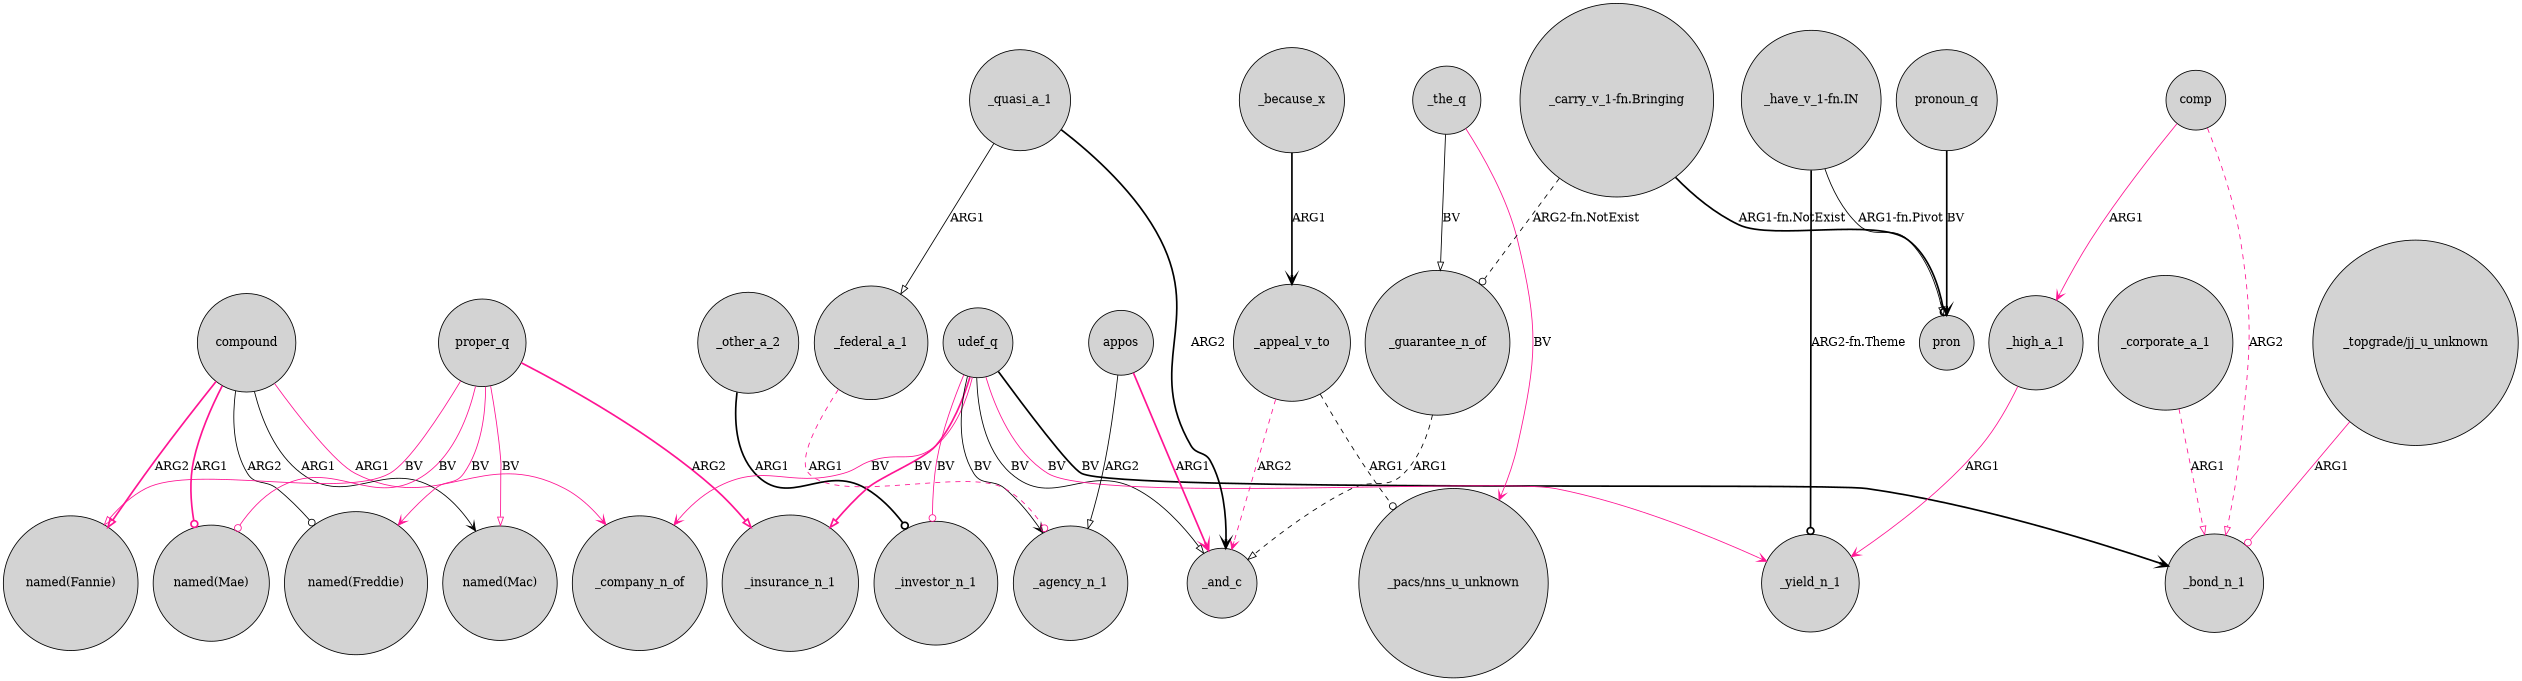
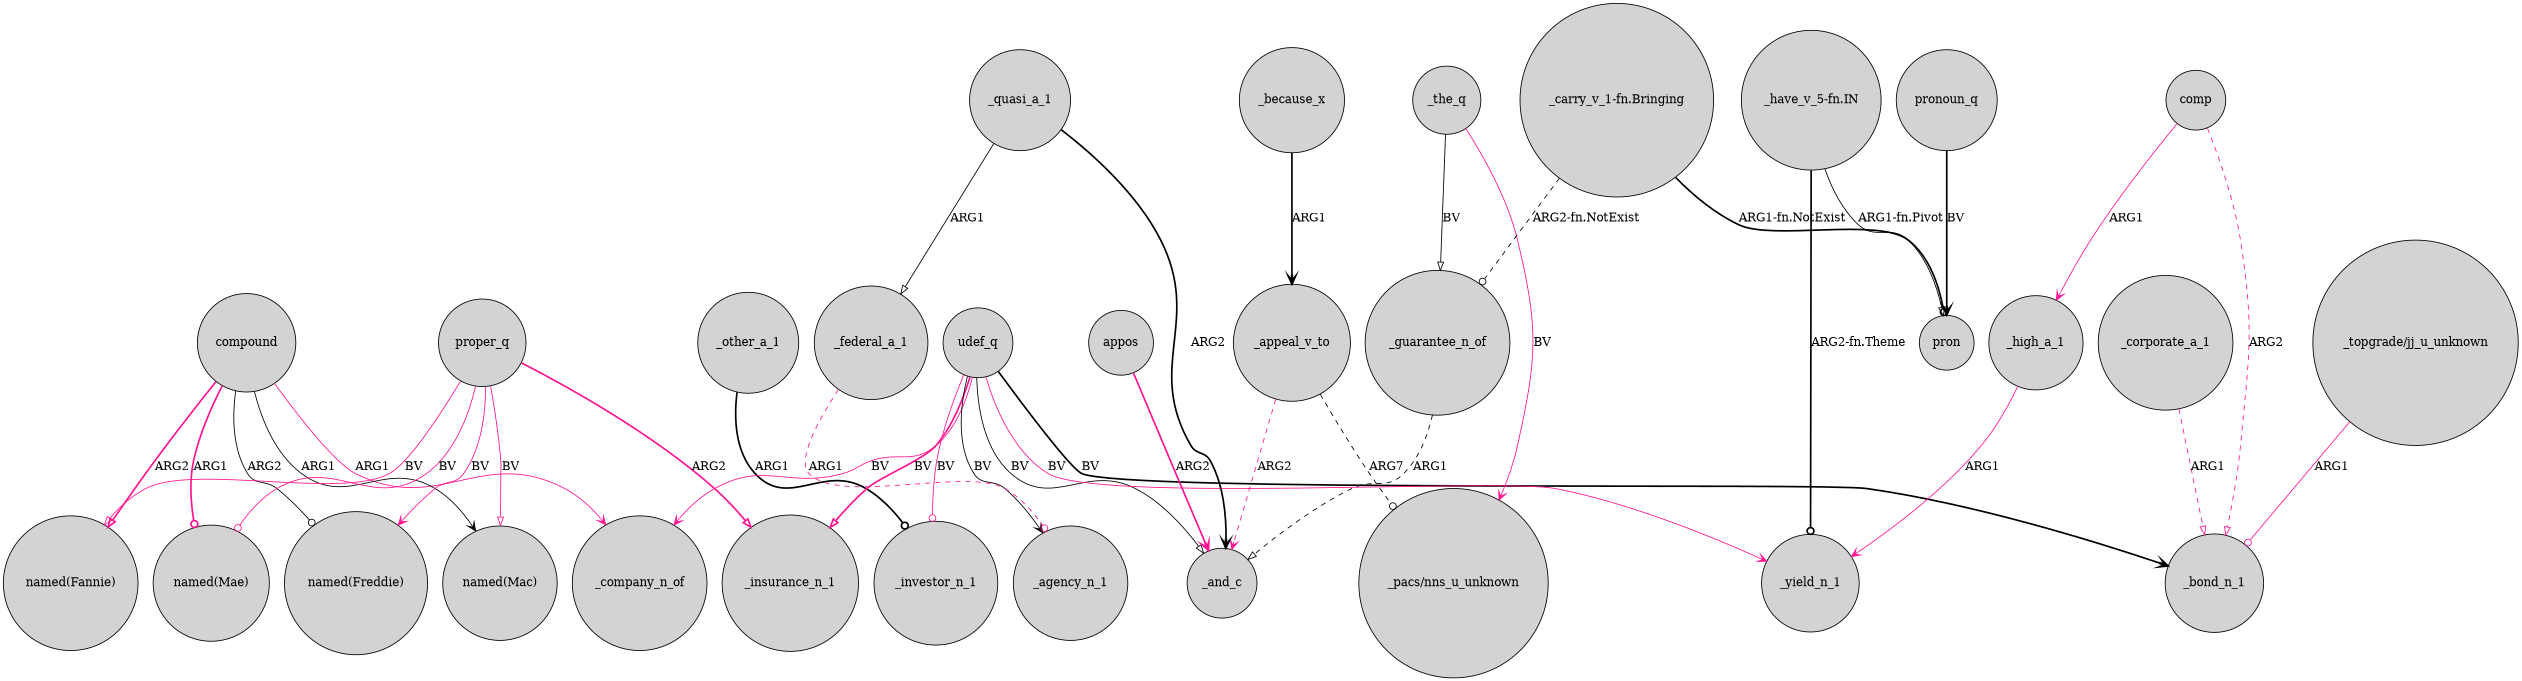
node "_have_v_1-fn.IN": label "_have_v_1-fn.IN" -> "_have_v_5-fn.IN"
node "_other_a_2": label "_other_a_2" -> "_other_a_1"
edge "appos" -> "_agency_n_1": removed, label "ARG2"
edge "appos" -> "_and_c": label "ARG1" -> "ARG2"
edge "_appeal_v_to" -> "_pacs/nns_u_unknown": label "ARG1" -> "ARG7"
